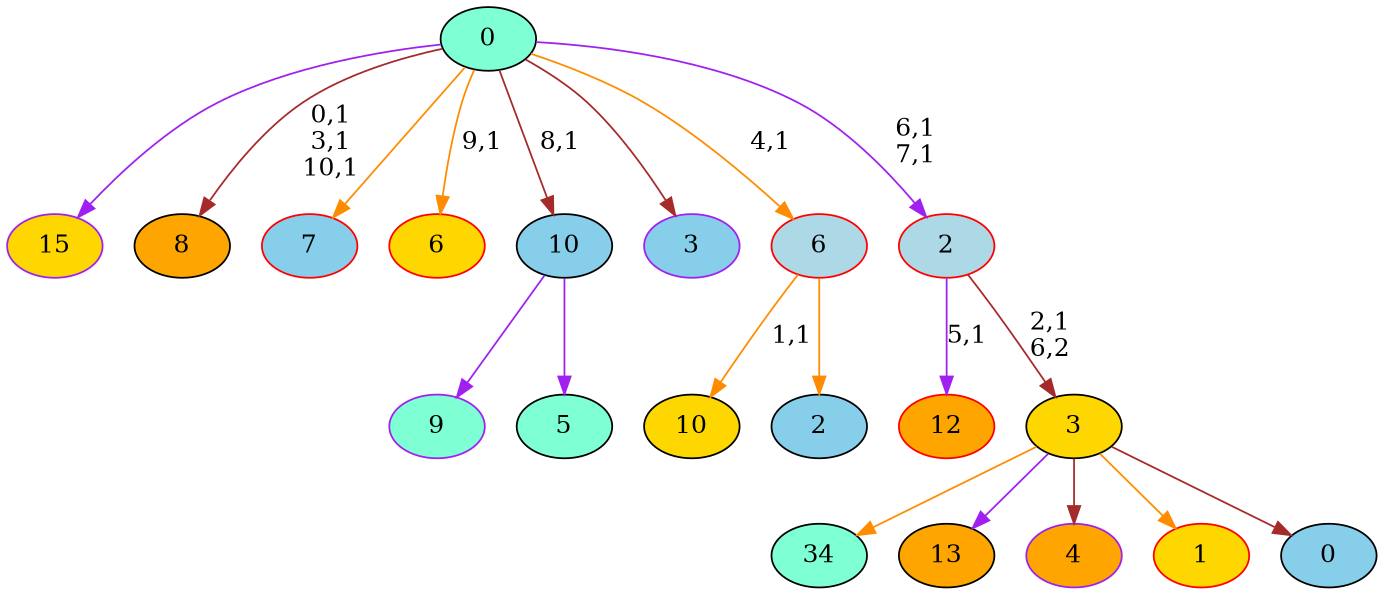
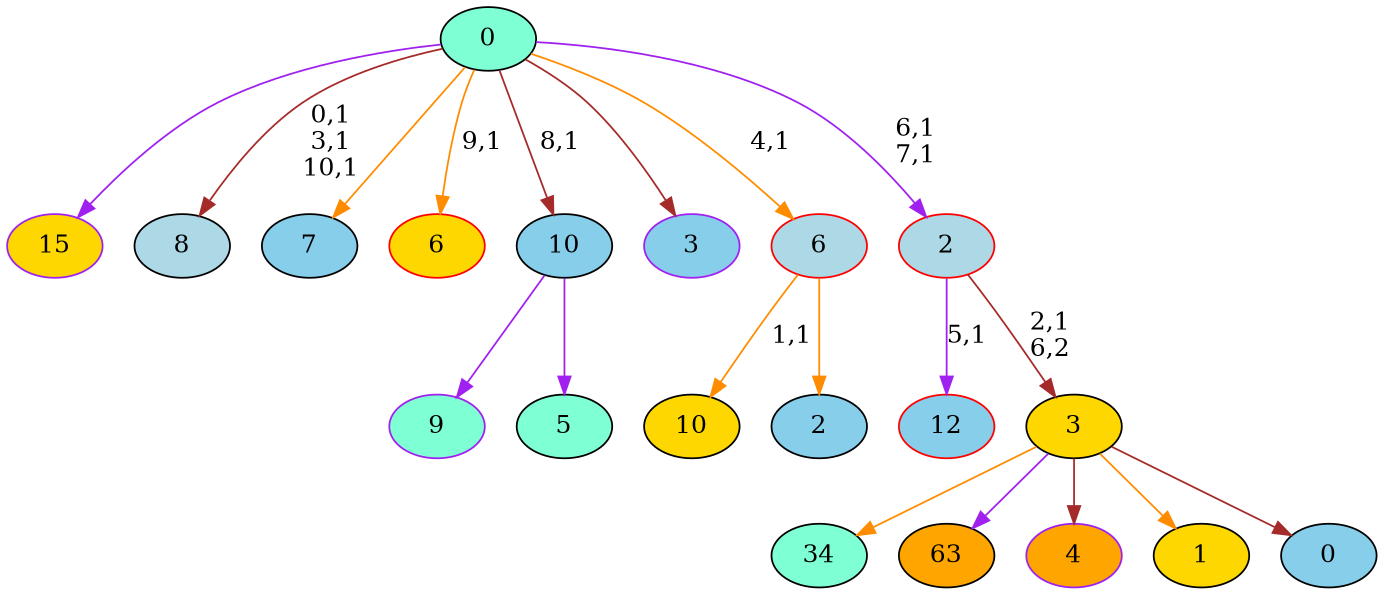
node "8": fillcolor orange -> lightblue
node "7": color red -> black
node "12": fillcolor orange -> skyblue
node "13": label "13" -> "63"
node "1": color red -> black
